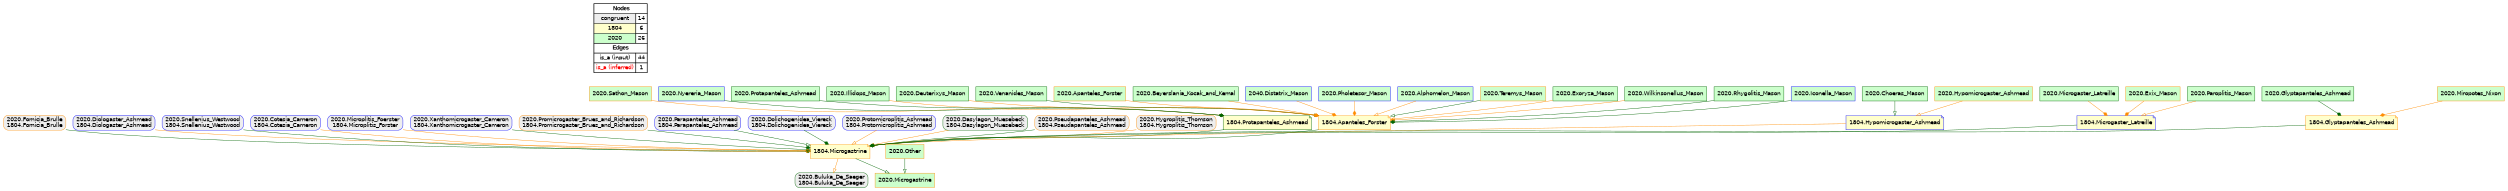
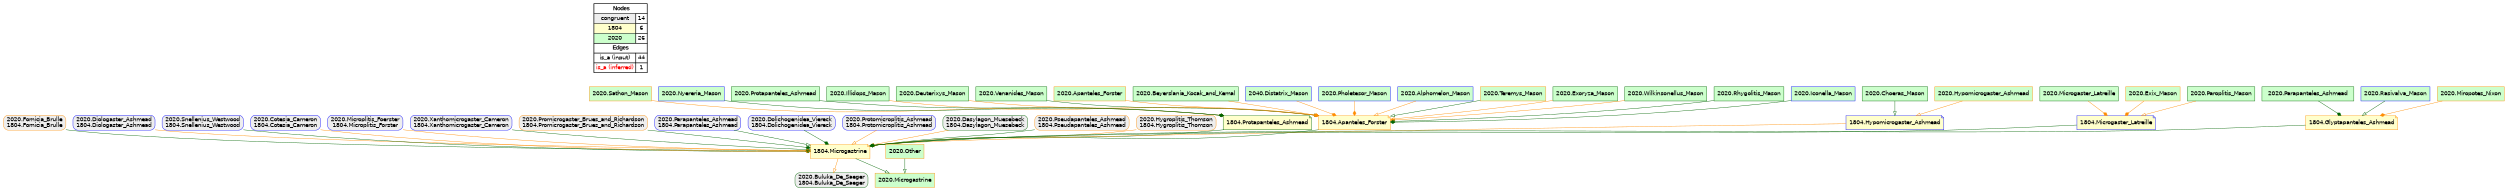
node "2020.Glyptapanteles_Ashmead": label "2020.Glyptapanteles_Ashmead" -> "2020.Parapanteles_Ashmead"
node "2020.Rasivalva_Mason": added
